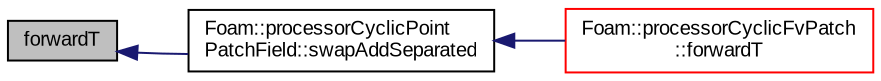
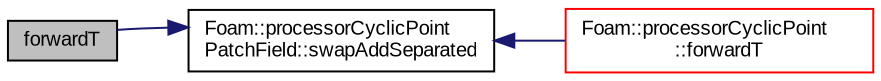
node "Foam::processorCyclicFvPatch ::forwardT": label "Foam::processorCyclicFvPatch ::forwardT" -> "Foam::processorCyclicPoint ::forwardT"
edge "Foam::processorCyclicPoint PatchField::swapAddSeparated" -> "forwardT": reversed
